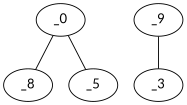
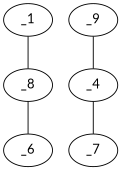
node "_0": label "_0" -> "_1"
node "_5": removed
node "_3": label "_3" -> "_4"
node "_6": added
node "_7": added
